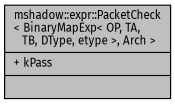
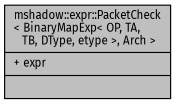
node "mshadow::expr::PacketCheck": text "+ kPass" -> "+ expr"
